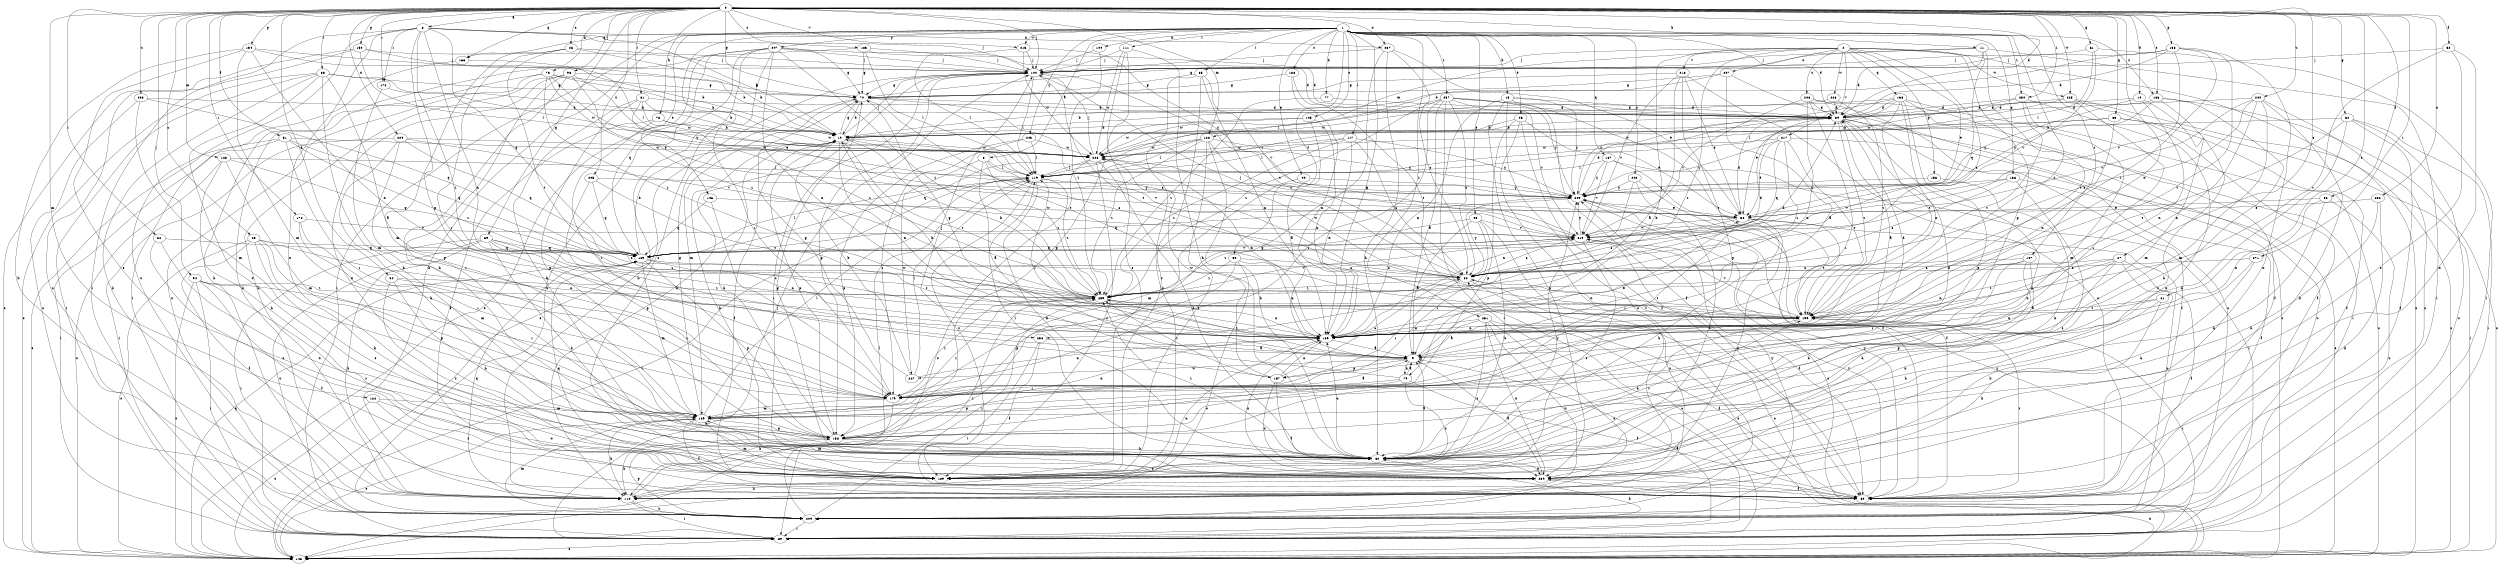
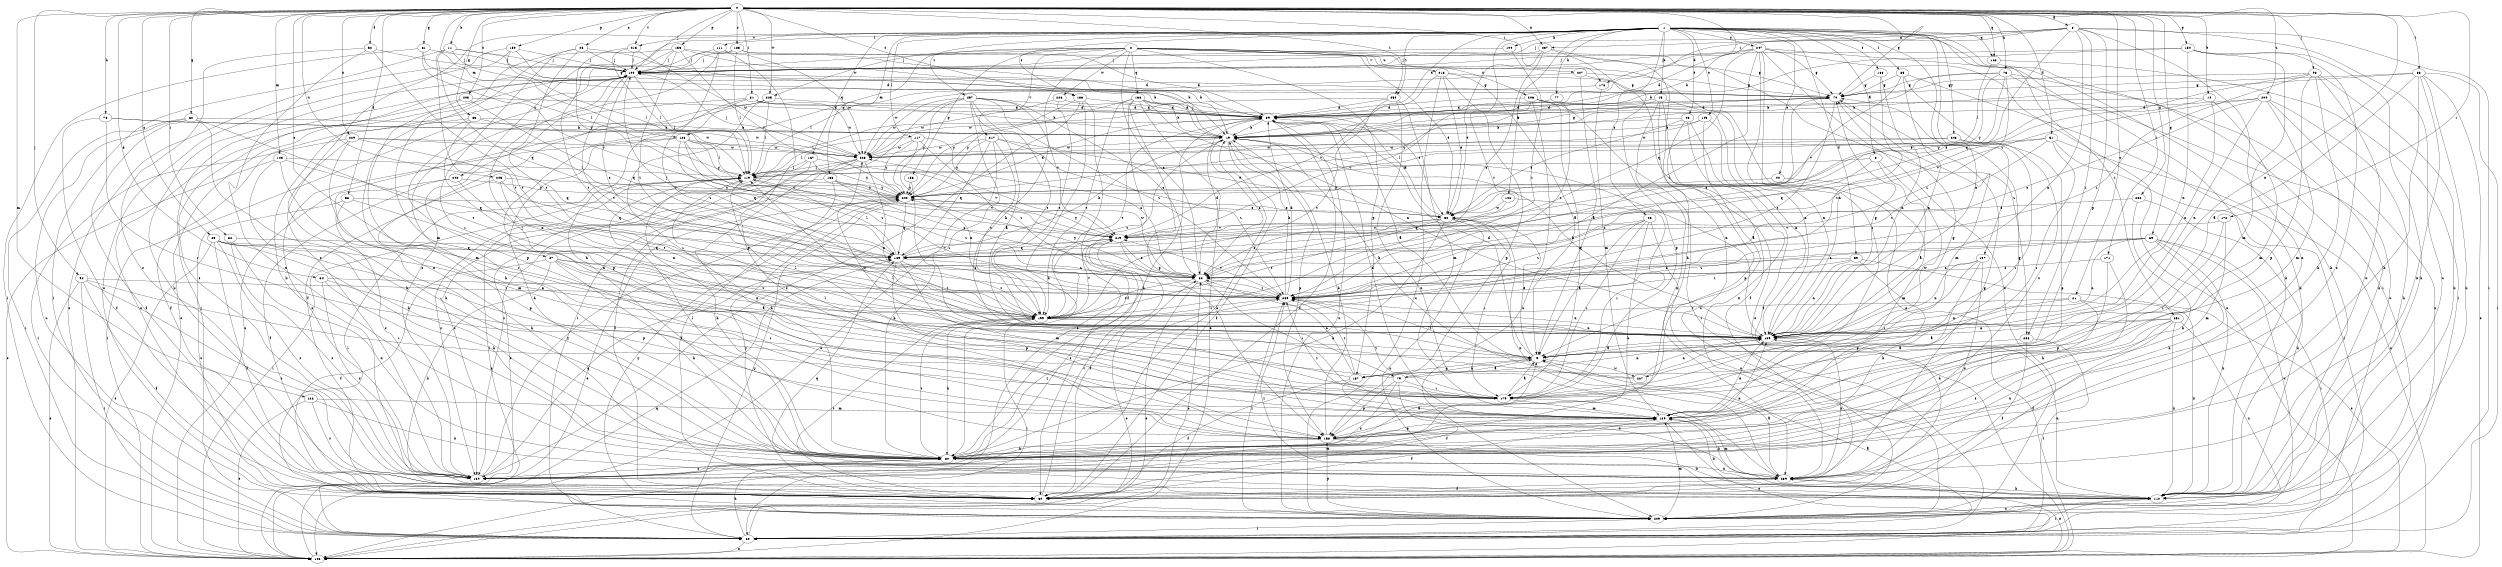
edge "153" -> "219": now "153" -> "249"
edge "8" -> "219": removed, label "v"
node "871": label "871" -> "171"
